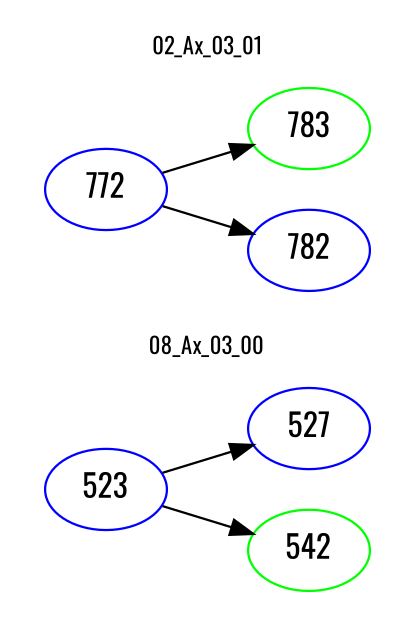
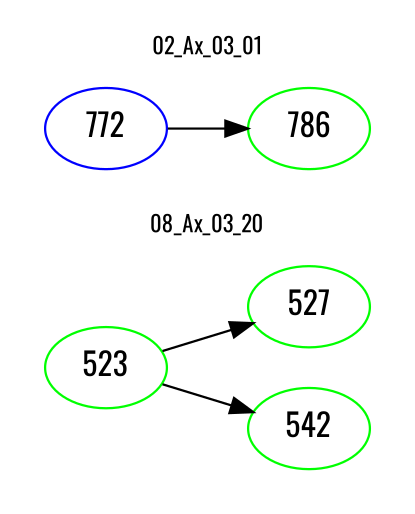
node "783": label "783" -> "786"
node "782": removed
cluster "08_Ax_03_00": label "08_Ax_03_00" -> "08_Ax_03_20"
node "527": color blue -> green
node "523": color blue -> green
